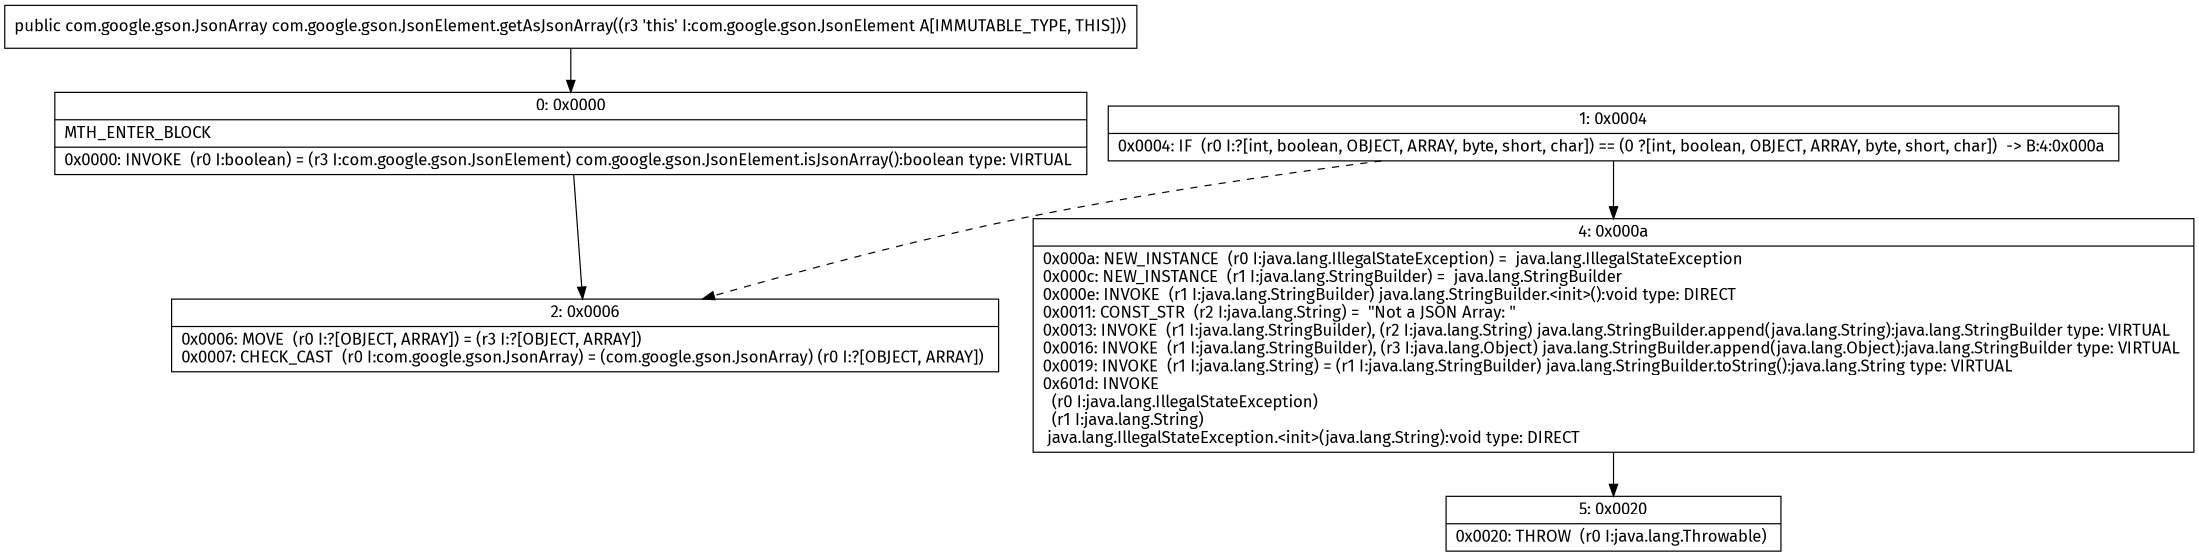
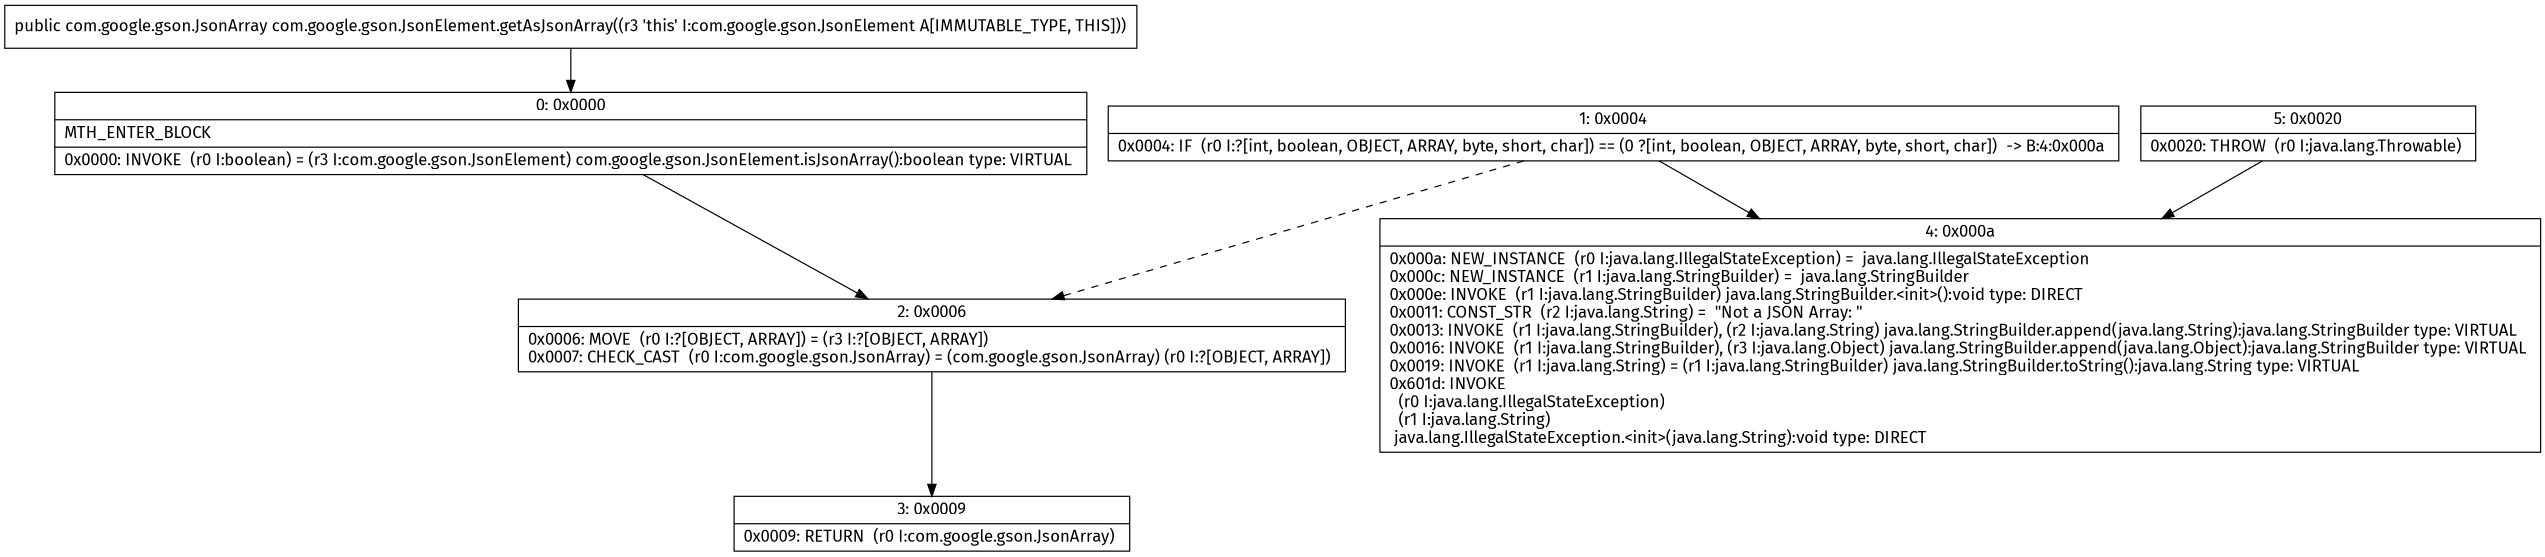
edge "4: 0x000a" -> "5: 0x0020": reversed
node "3: 0x0009": added
